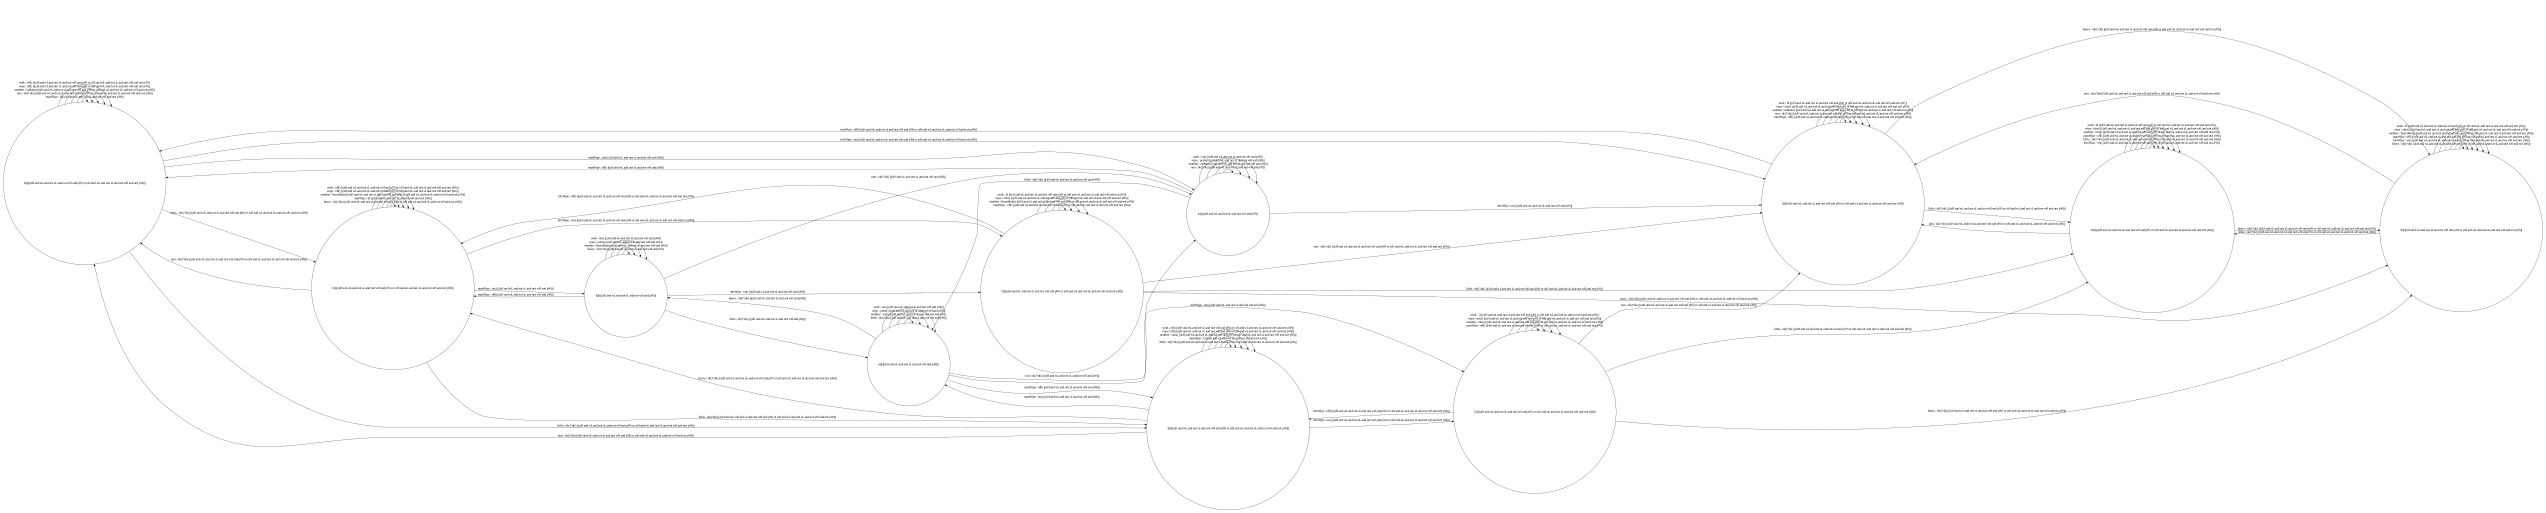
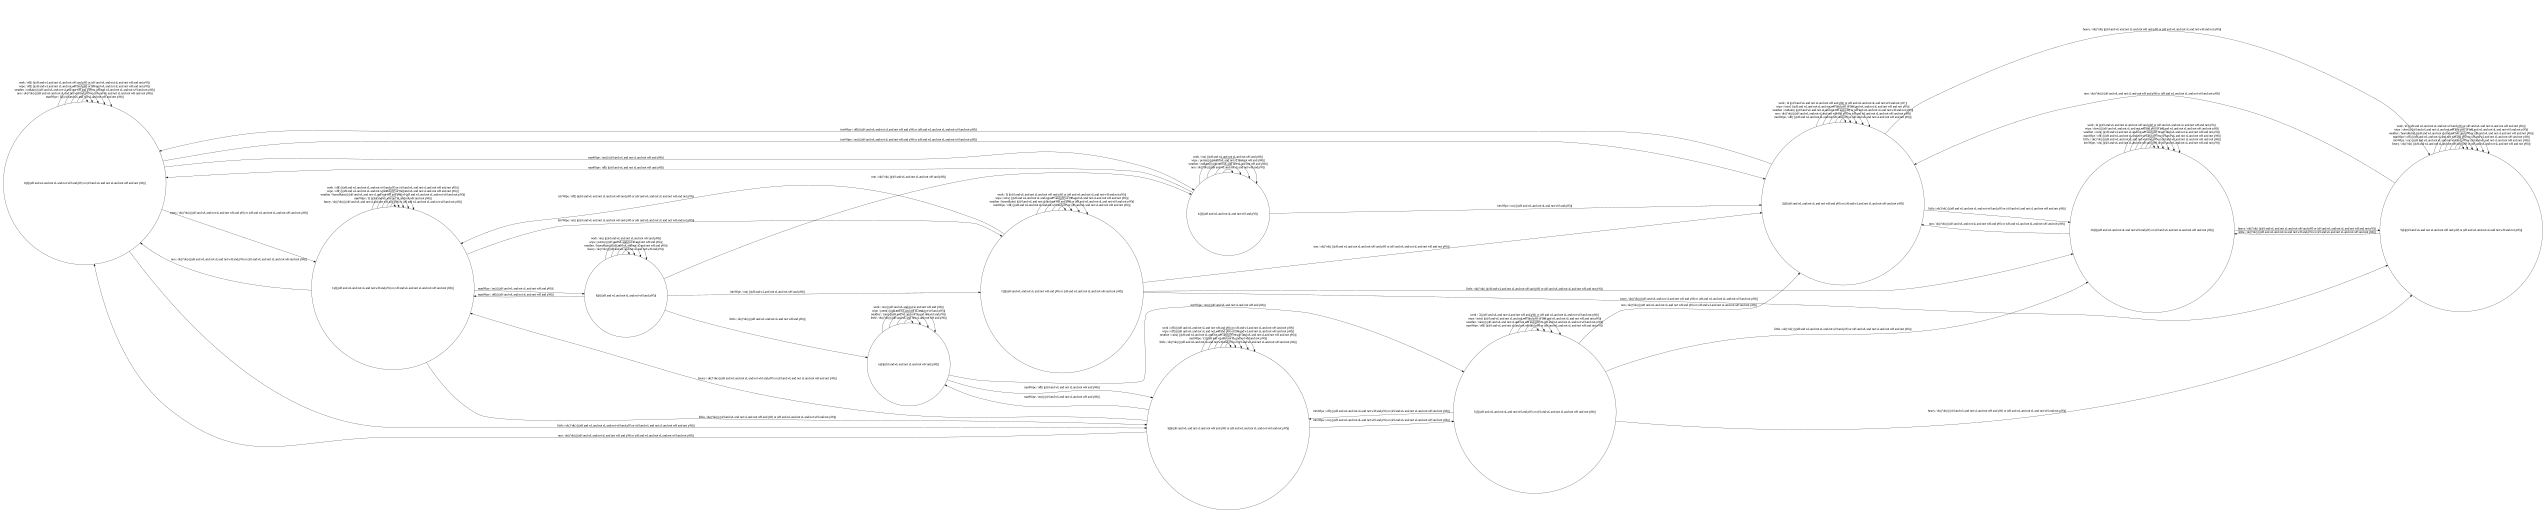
edge "4@[((sH and wL and not sL and not wH and pW))]" -> "6@[((sH and wL and not sL and not wH and pW))]": removed, label "little / ok()*ok() [((sH and wL and not sL and not wH and pW))]"
edge "6@[((sH and wL and not sL and not wH and pW))]" -> "8@[((sH and wL and not sL and not wH and pW))]": removed, label "heavy / ok()*ok() [((sH and wL and not sL and not wH and pW))]"
edge "6@[((sH and wL and not sL and not wH and pW))]" -> "4@[((sH and wL and not sL and not wH and pW))]": removed, label "non / ok()*ok() [((sH and wL and not sL and not wH and pW))]"
